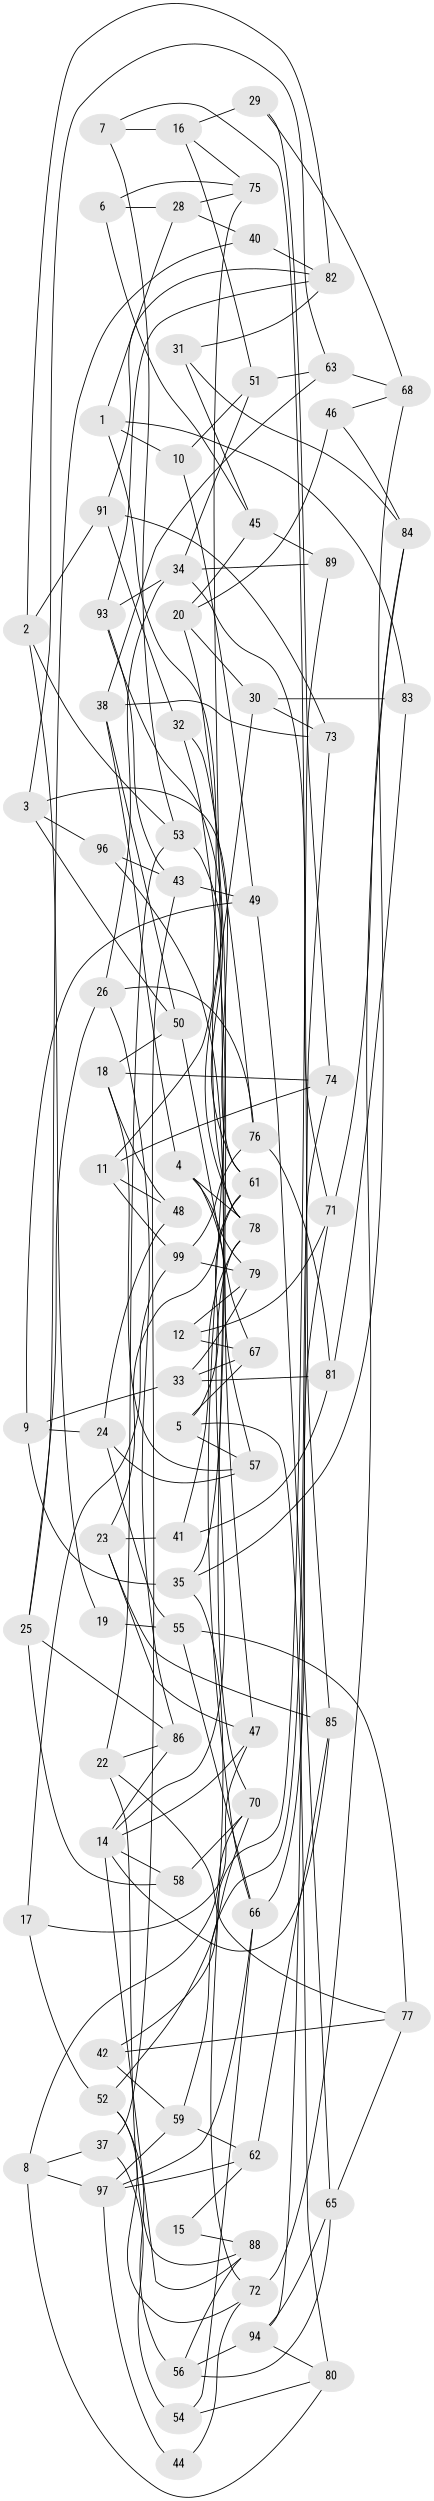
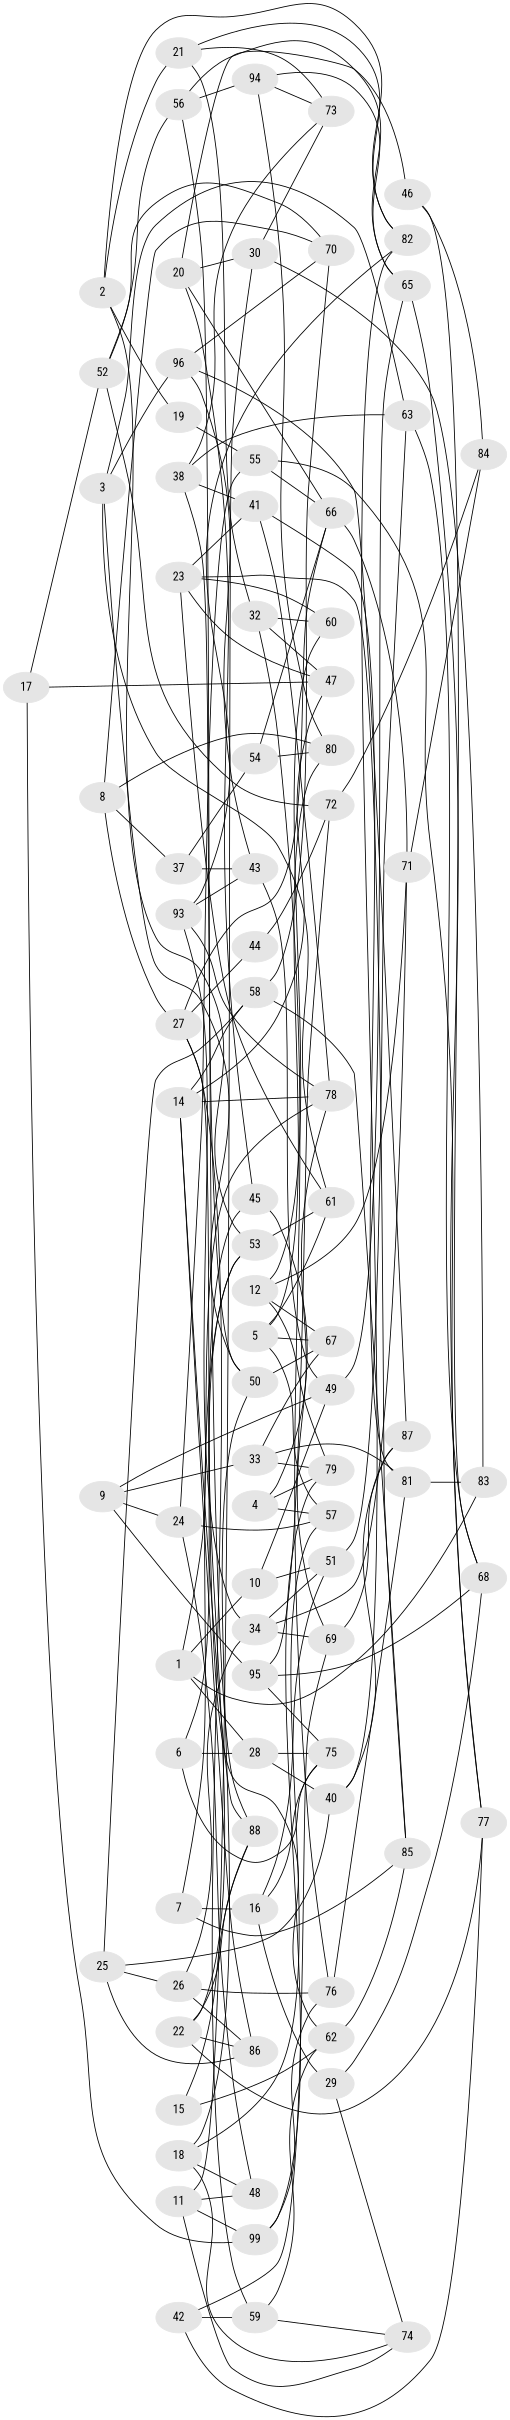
node "31": removed
node "91": label "91" -> "21"
node "89": label "89" -> "69"
node "60": added
edge "38" -- "4": now "38" -- "41"
node "87": added
node "35": label "35" -> "95"
edge "85" -- "14": now "85" -- "58"
node "97": label "97" -> "27"
